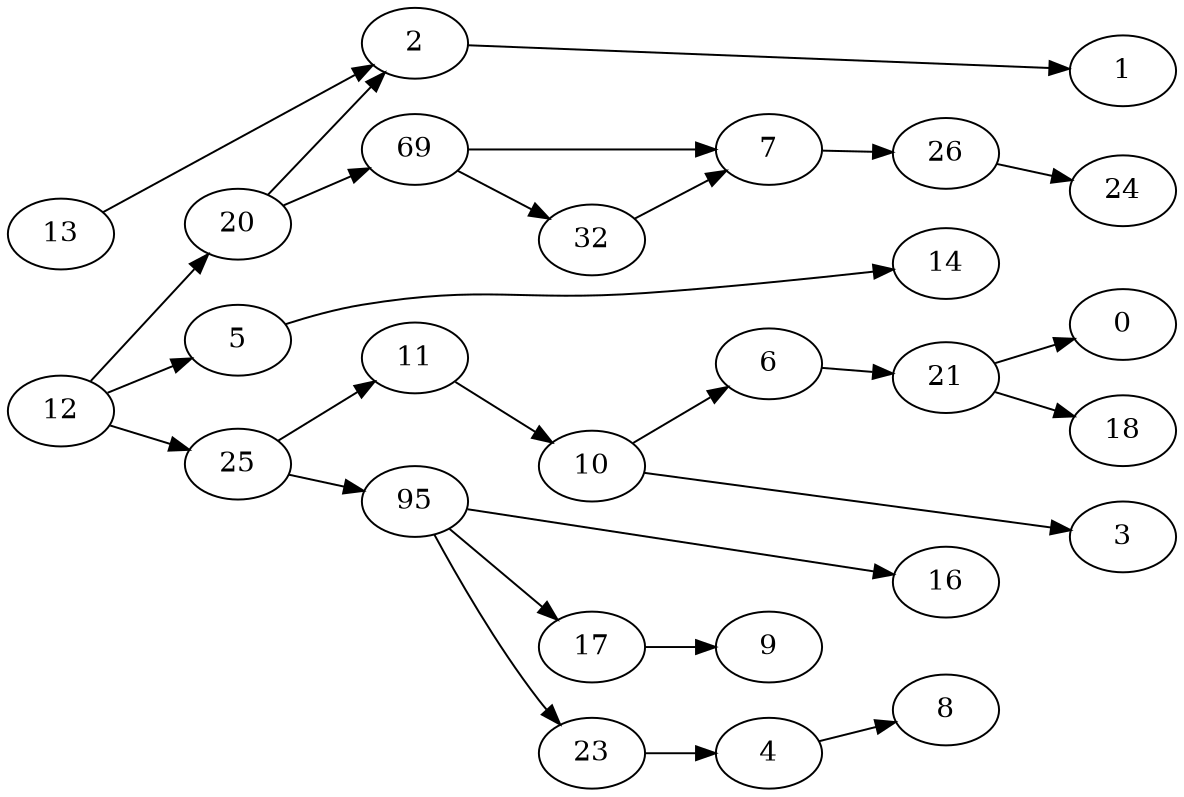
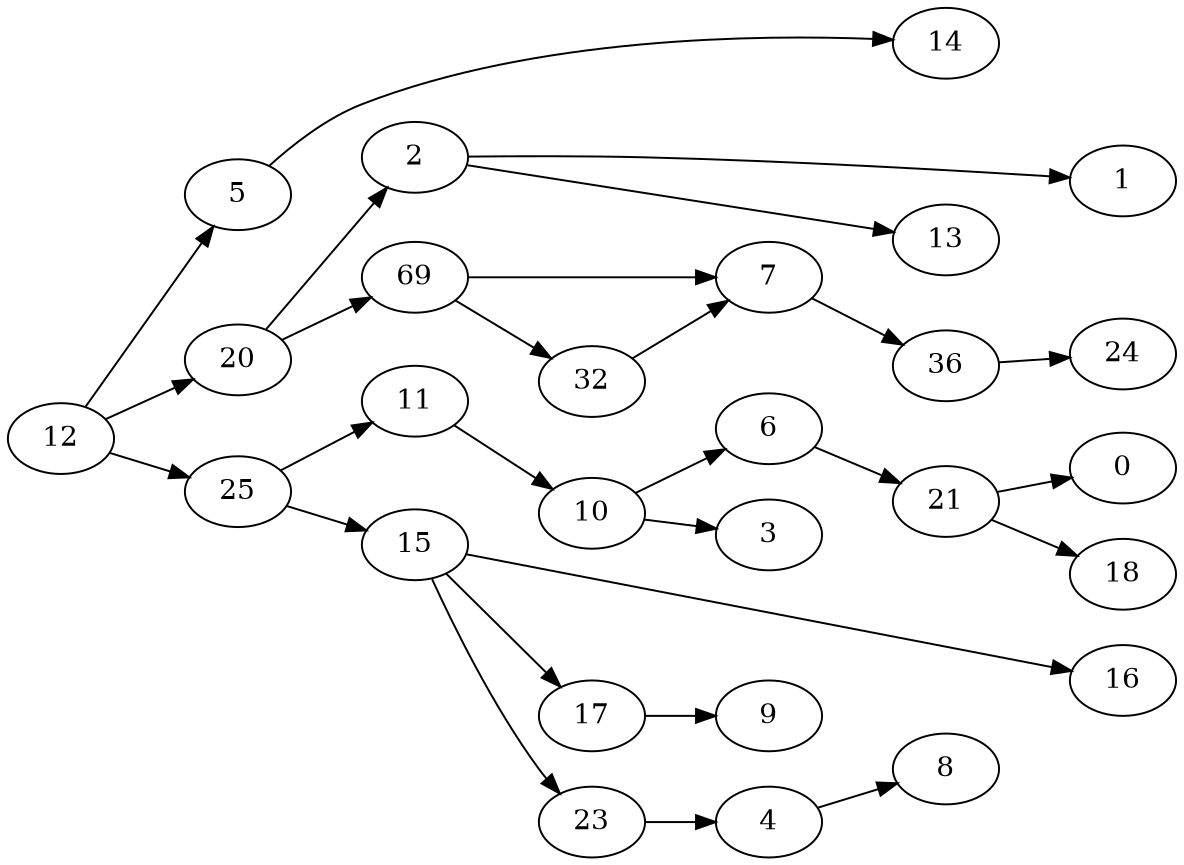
edge "13" -> "2": reversed
node "26": label "26" -> "36"
node "95": label "95" -> "15"
